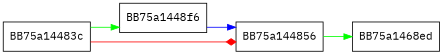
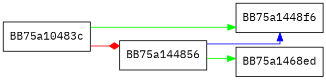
edge "BB75a1448f6" -> "BB75a144856": reversed
node "BB75a14483c": label "BB75a14483c" -> "BB75a10483c"
